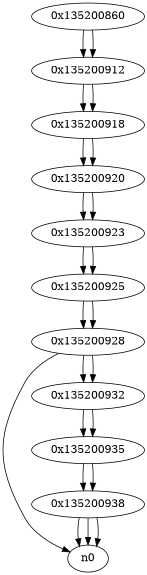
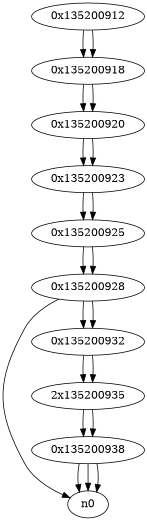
node "0x135200860": removed
node "0x135200935": label "0x135200935" -> "2x135200935"
